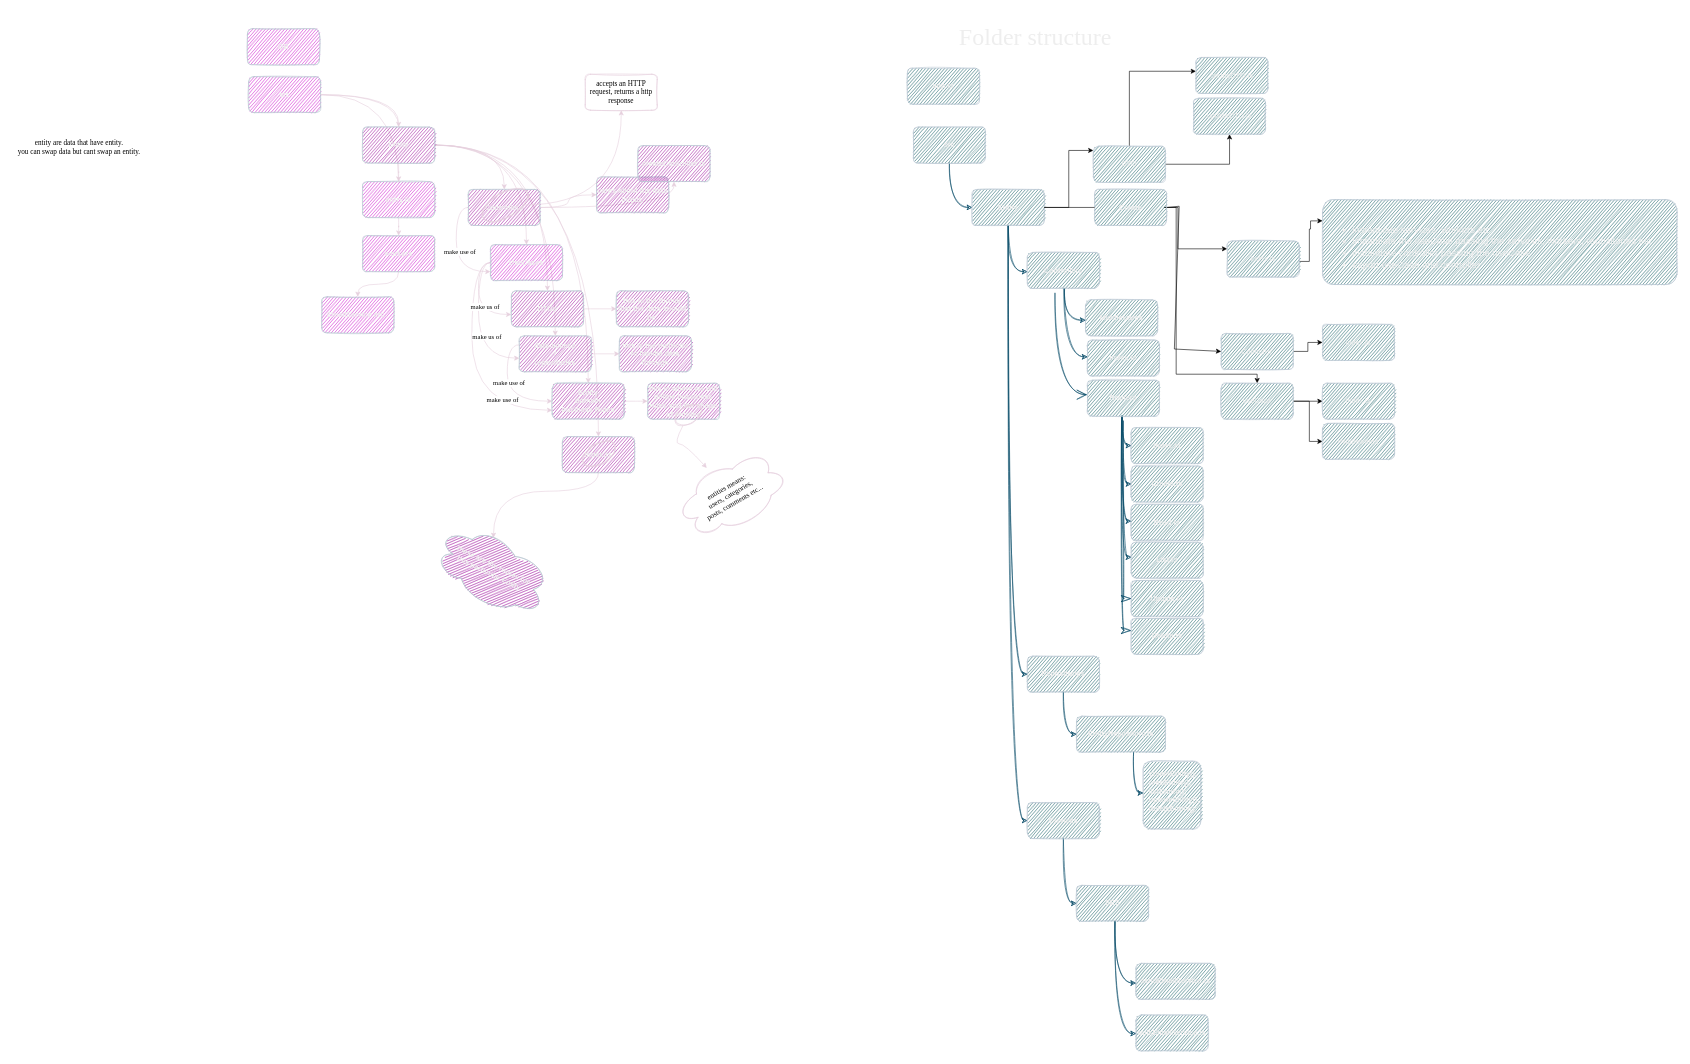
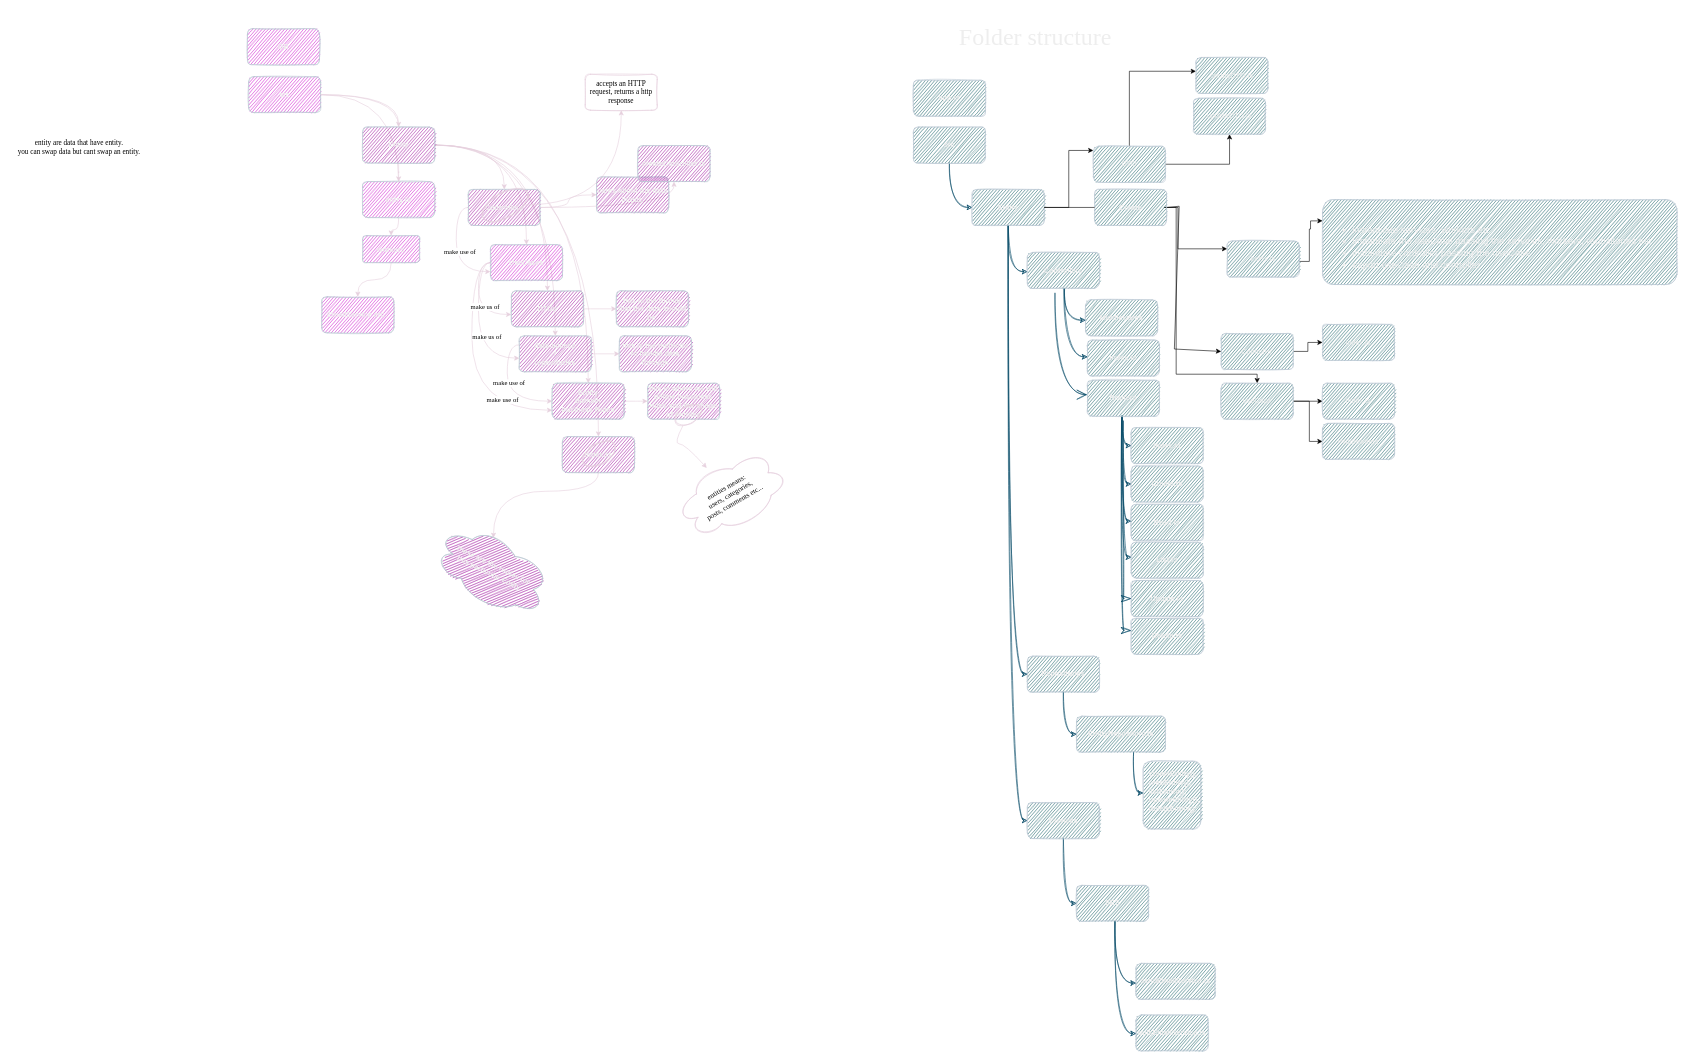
node "app.ts": moved (944, 86) -> (950, 98)
node "workers": size 72x36 -> 57x27
